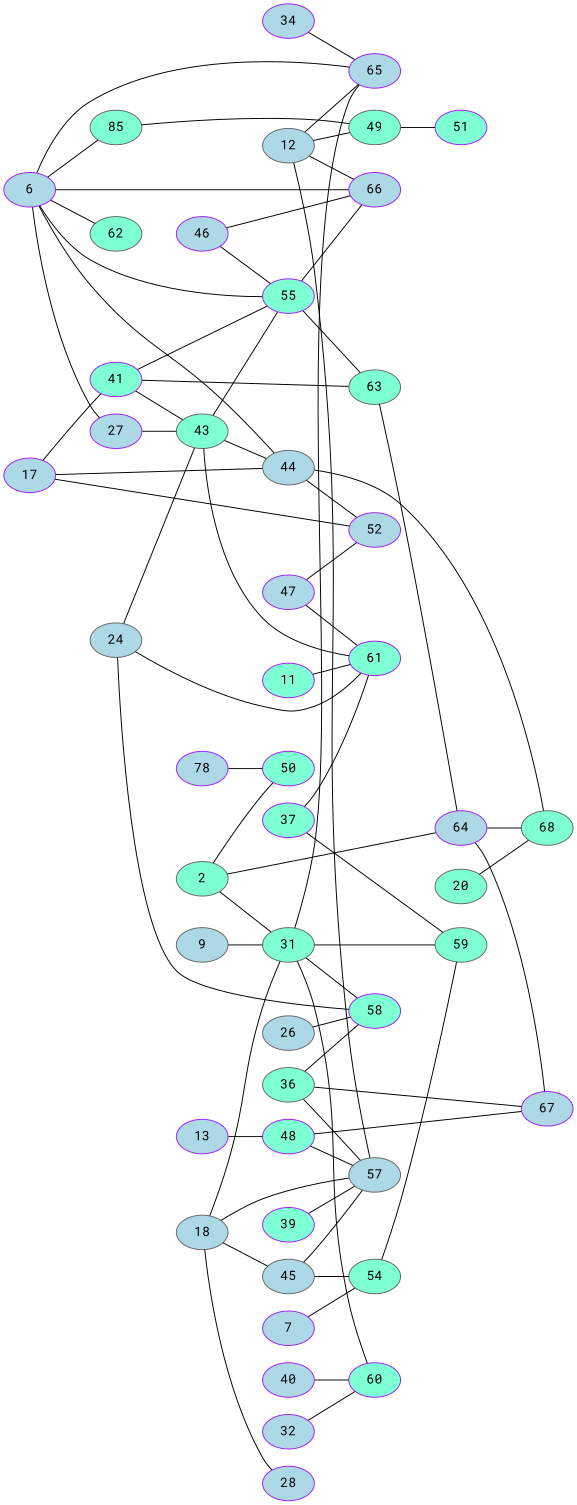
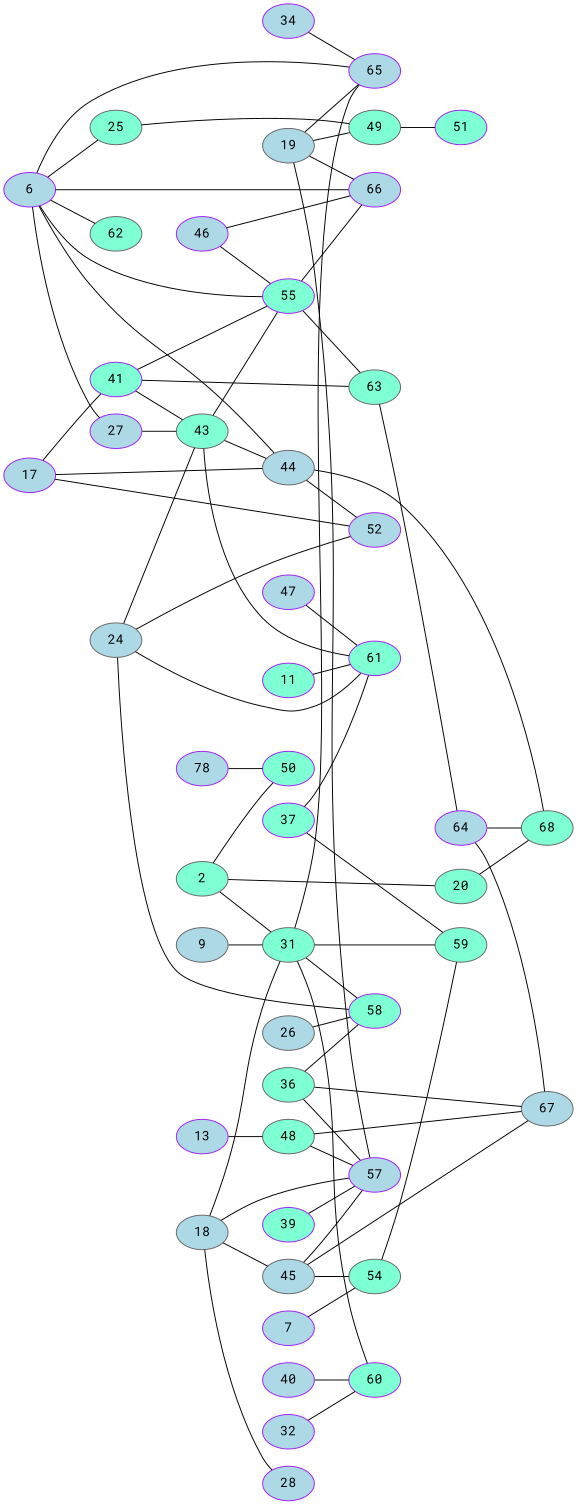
node "85": label "85" -> "25"
node "12": label "12" -> "19"
edge "52" -- "47": now "52" -- "24"
edge "64" -- "2": now "20" -- "2"
node "67": color purple -> gray40
node "48": color purple -> gray40
node "57": color gray40 -> purple
edge "67" -- "45": added
